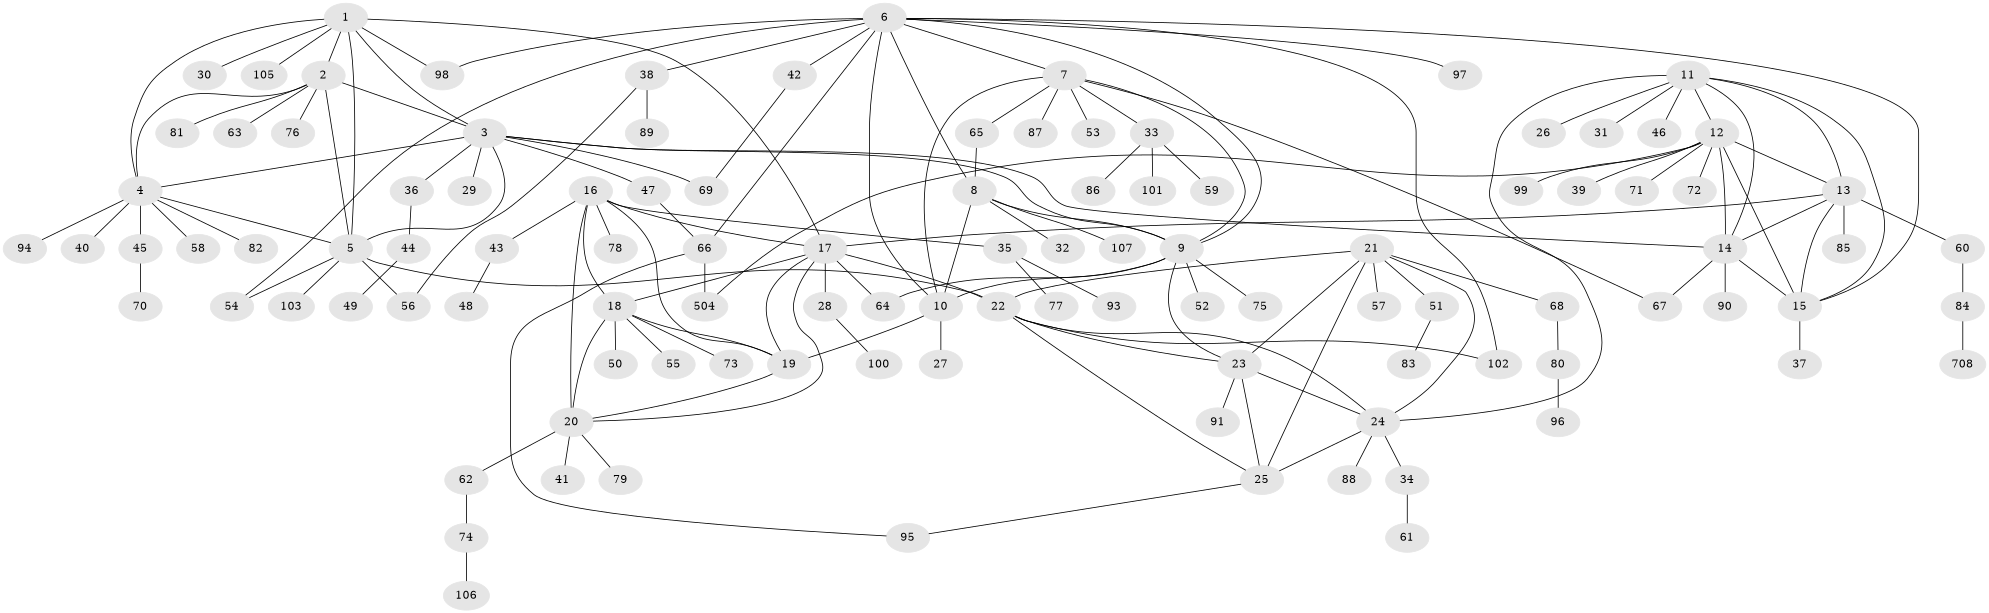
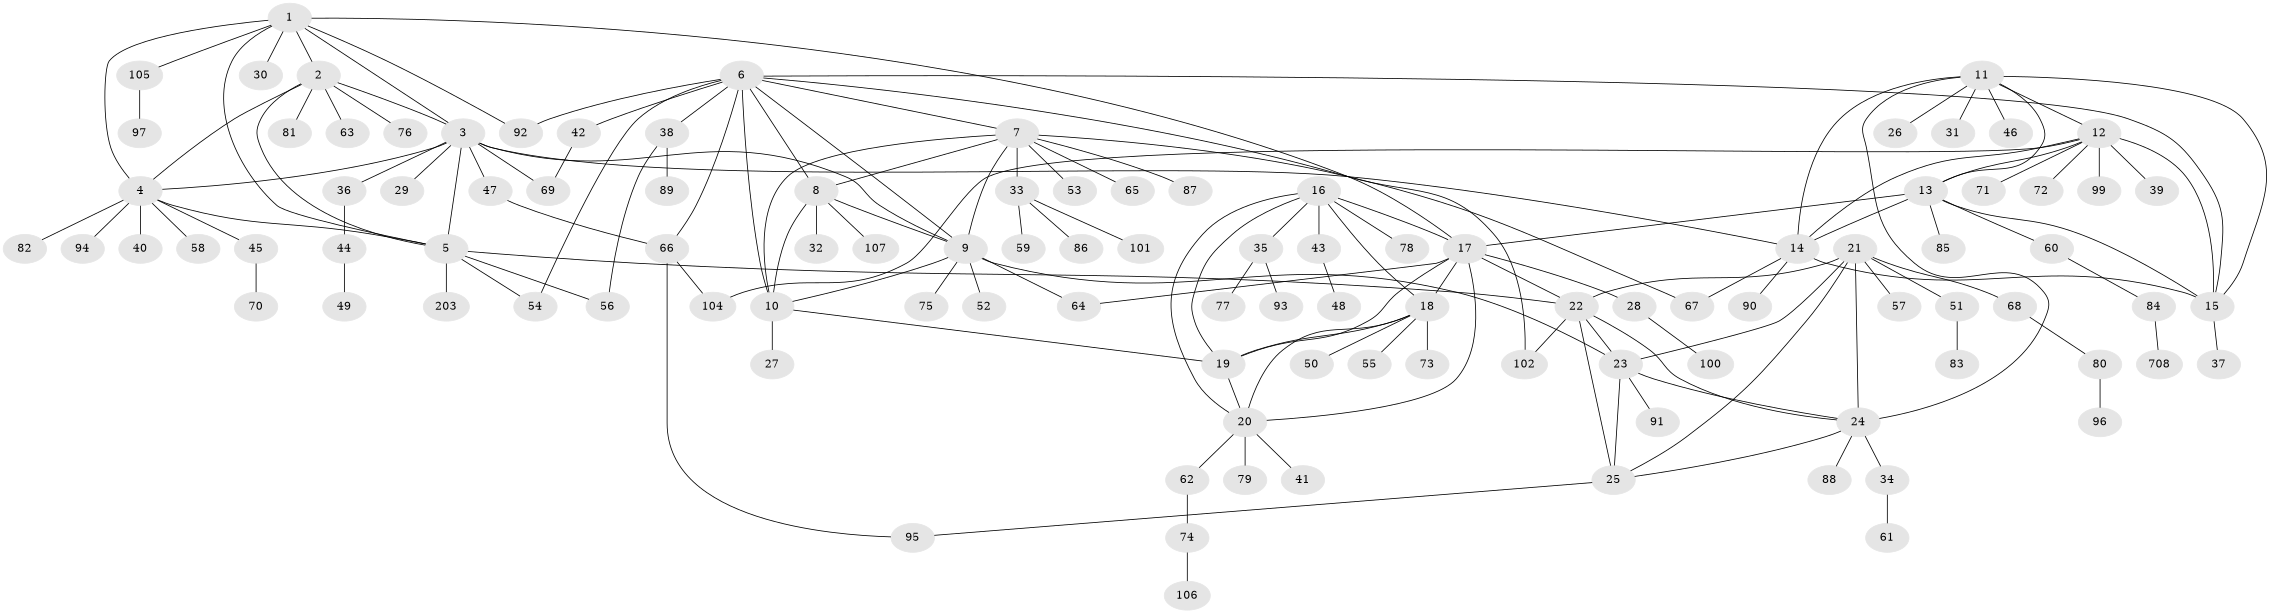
edge "6" -- "97": now "105" -- "97"
node "98": label "98" -> "92"
edge "65" -- "8": now "7" -- "8"
node "103": label "103" -> "203"
node "504": label "504" -> "104"
